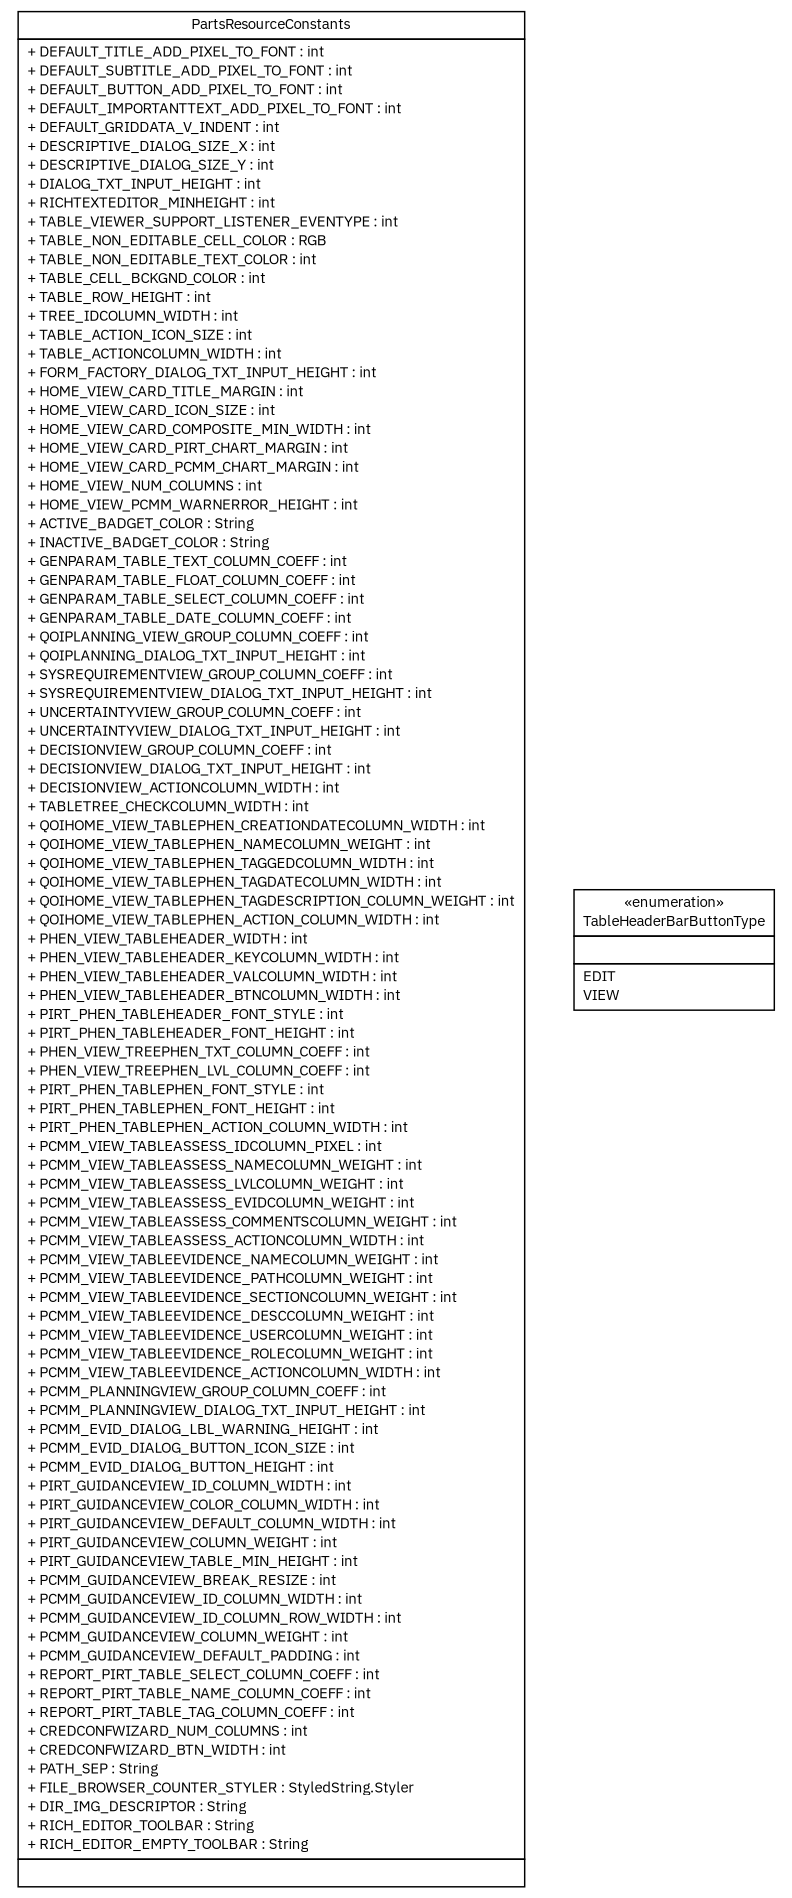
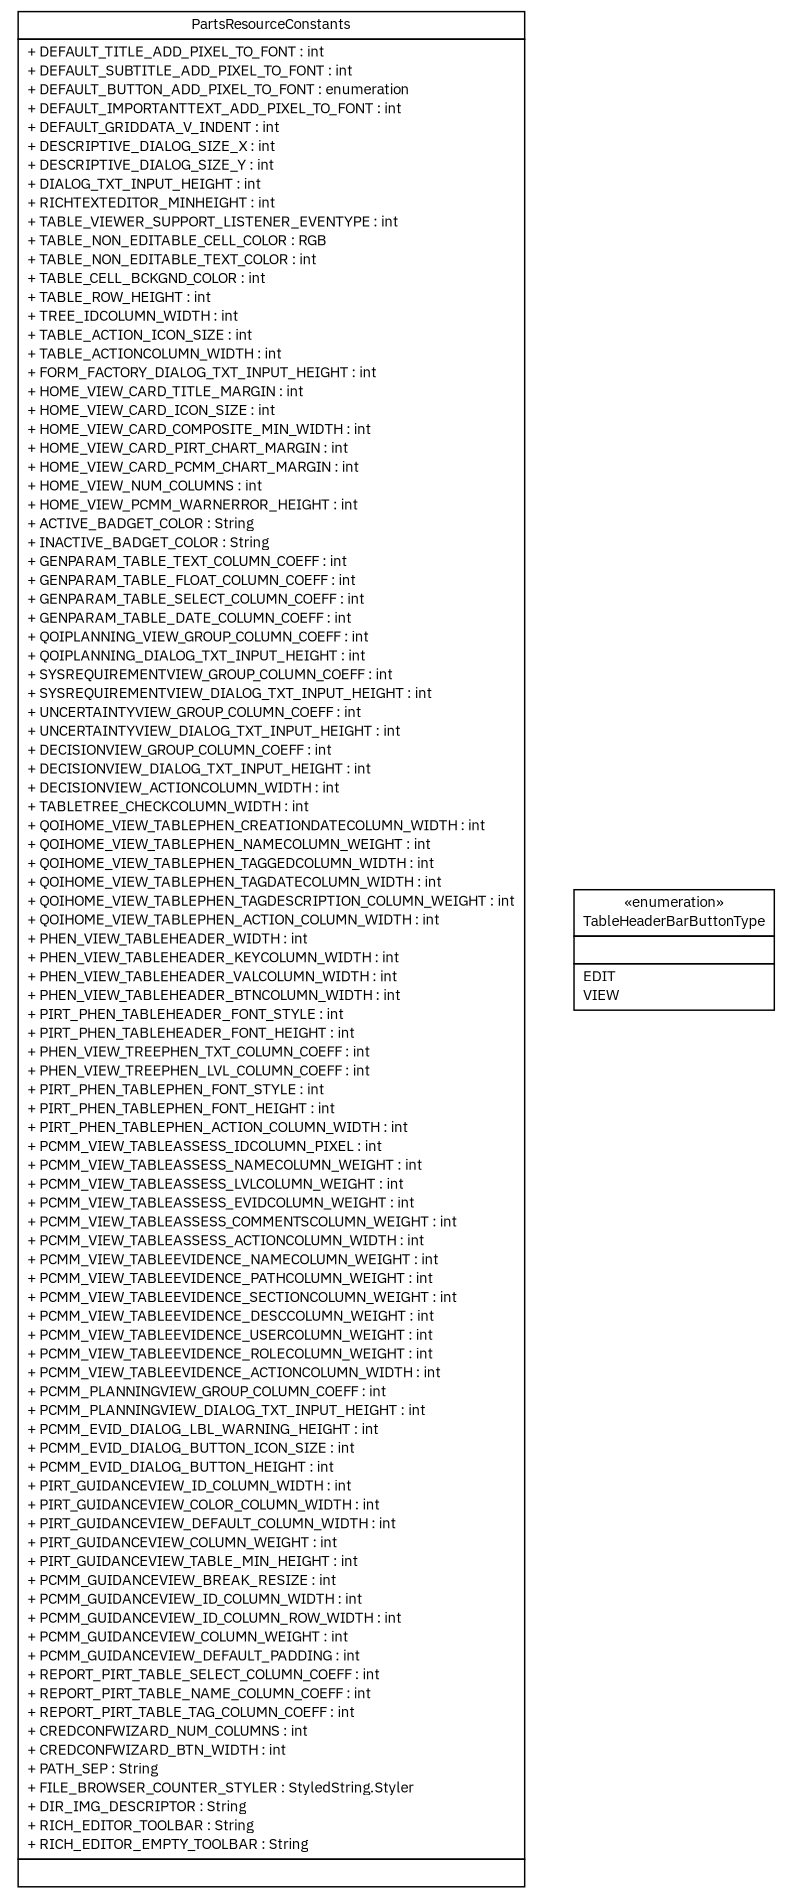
node "PartsResourceConstants": text "+ DEFAULT_BUTTON_ADD_PIXEL_TO_FONT : int" -> "+ DEFAULT_BUTTON_ADD_PIXEL_TO_FONT : enumeration"
